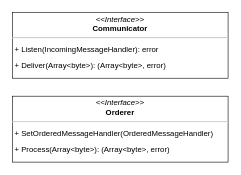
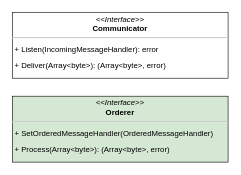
node "<<Interface>>Orderer + SetOrderedMessageHandler(OrderedMessageHandler) + Process(Array<byte>): (Array<byte>, error)": fillcolor #ffffff -> #d5e8d4
